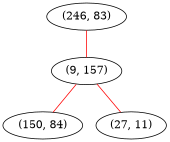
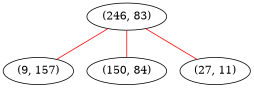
edge "(9, 157)" -- "(150, 84)": now "(246, 83)" -- "(150, 84)"
edge "(9, 157)" -- "(27, 11)": now "(246, 83)" -- "(27, 11)"
